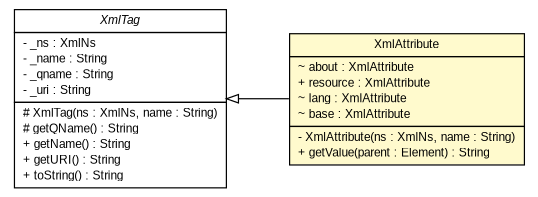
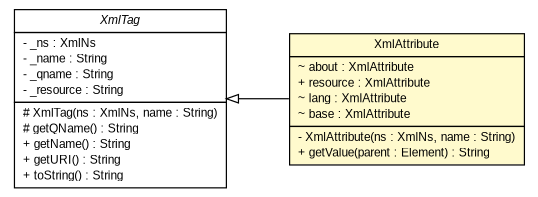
node "XmlTag": text "- _uri : String" -> "- _resource : String"
